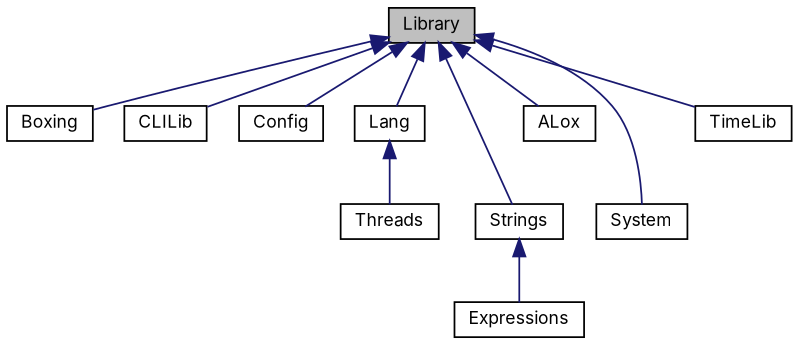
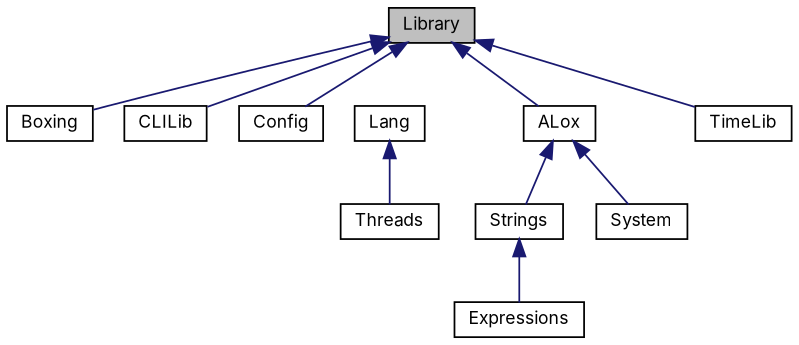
edge "Lang" -> "Library": removed
edge "System" -> "Library": now "System" -> "ALox"
edge "Strings" -> "Library": now "Strings" -> "ALox"
